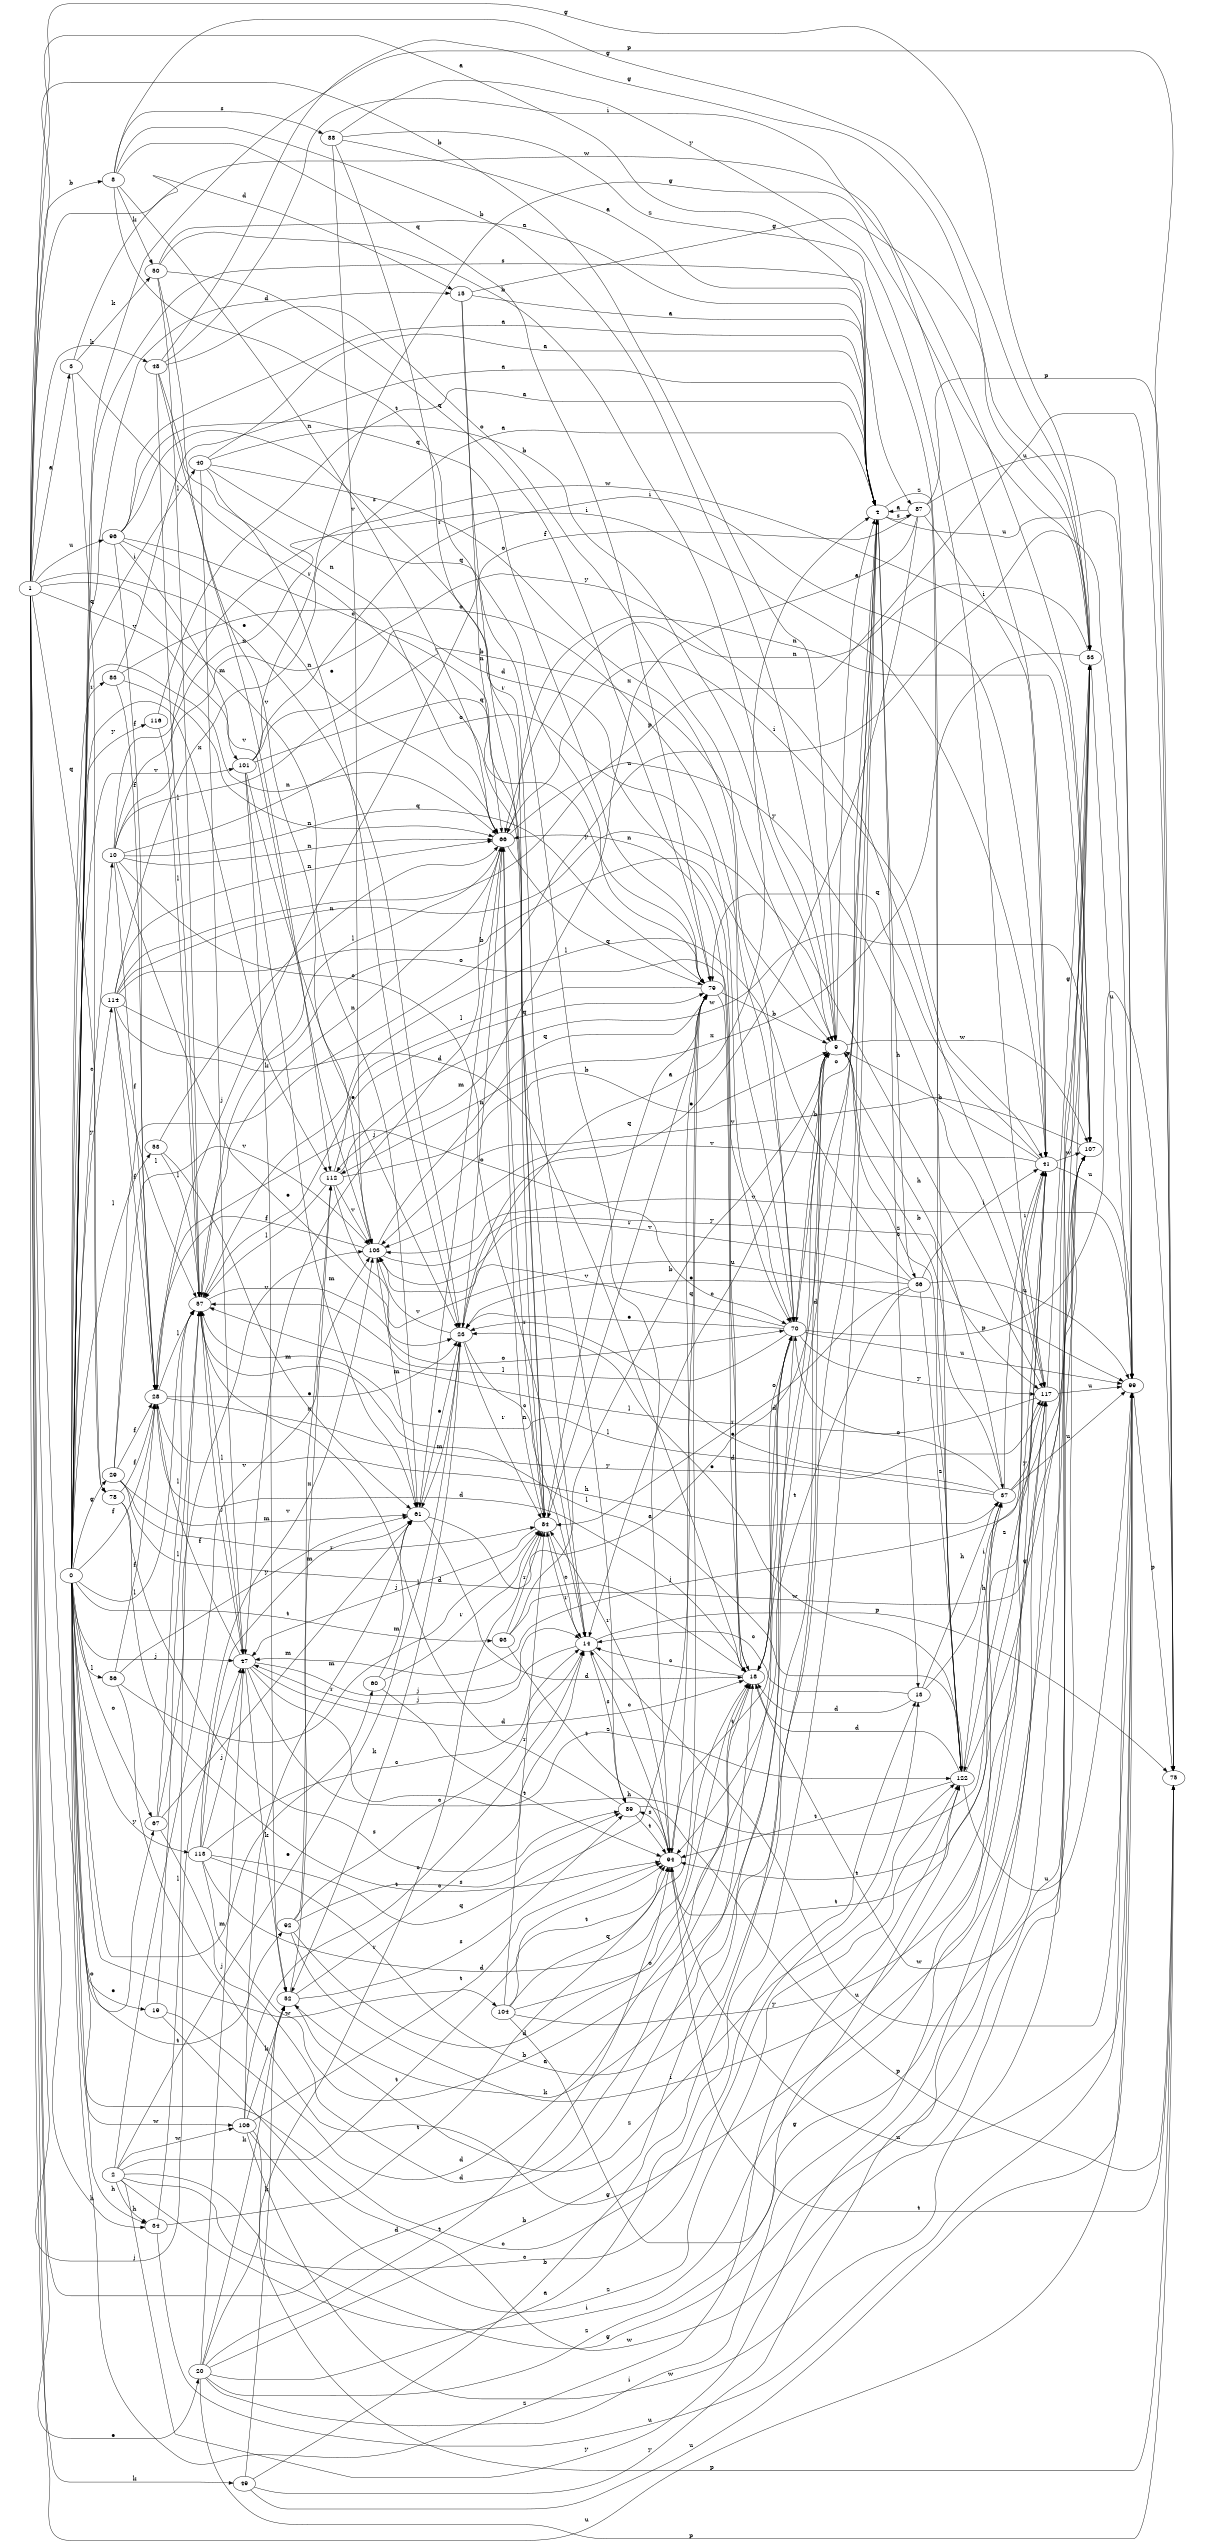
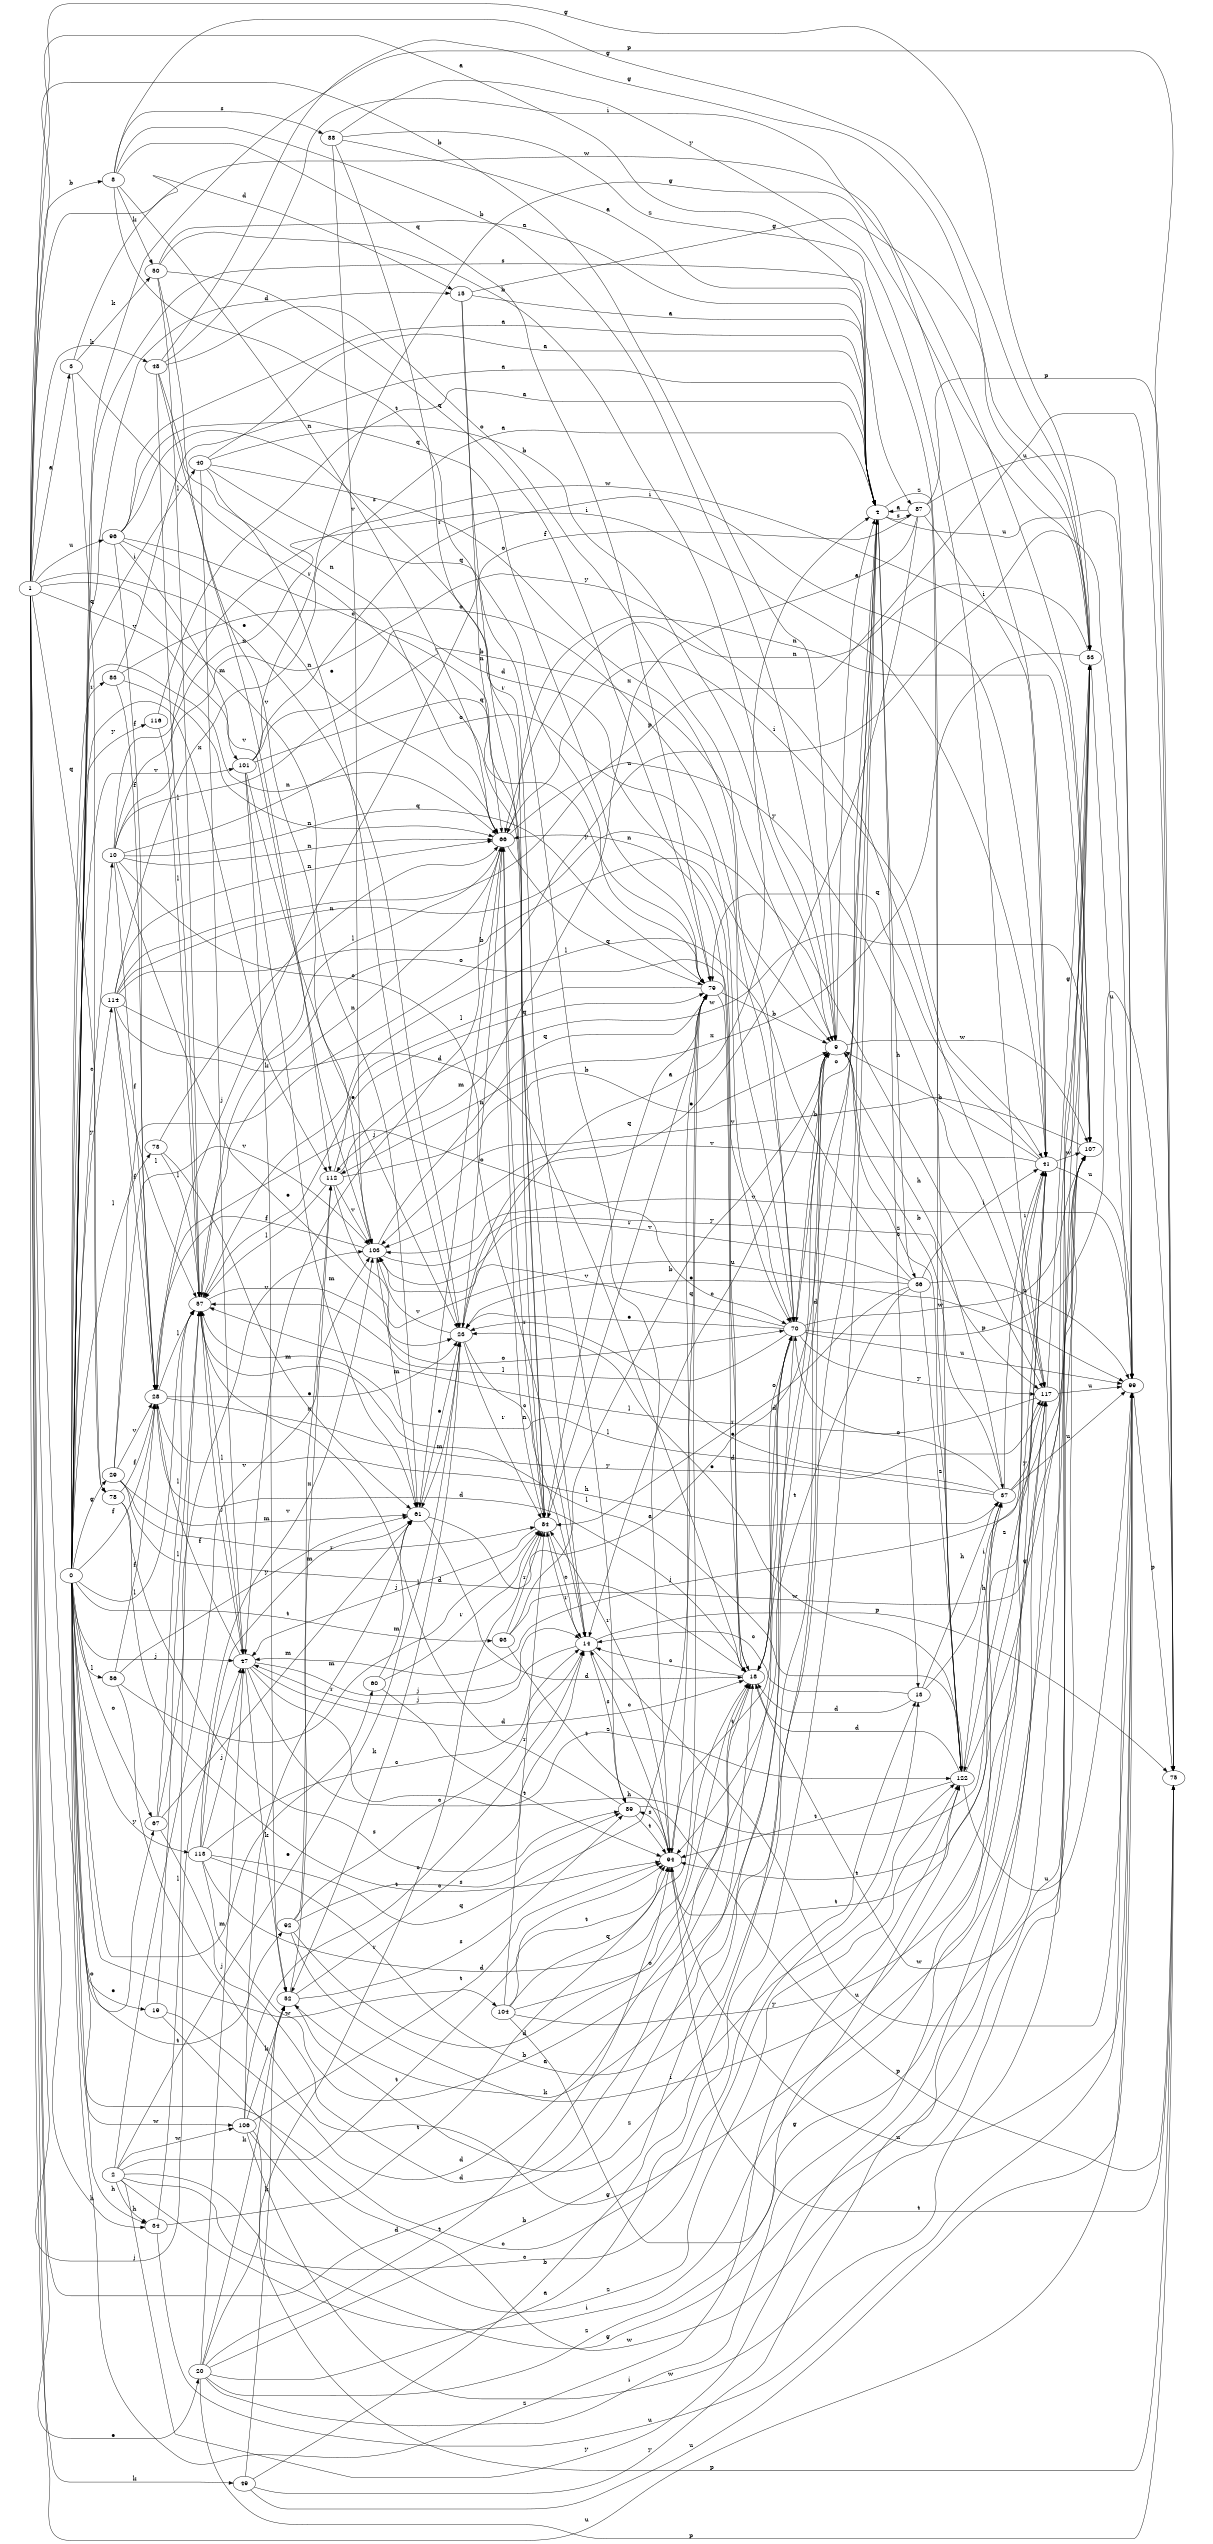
node "53": label "53" -> "73"
edge "70" -> "107": added, label "w"
edge "29" -> "28": label "f" -> "v"
